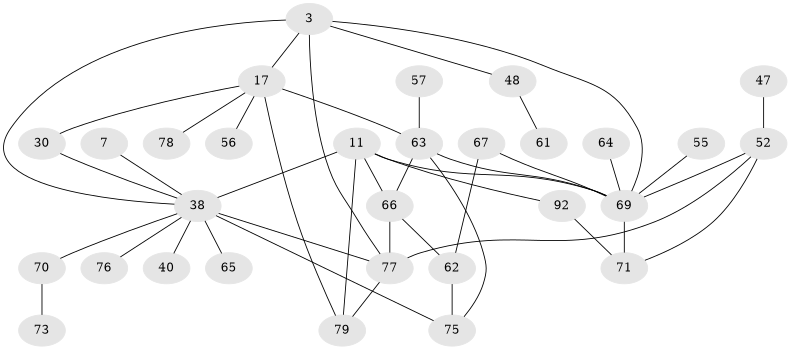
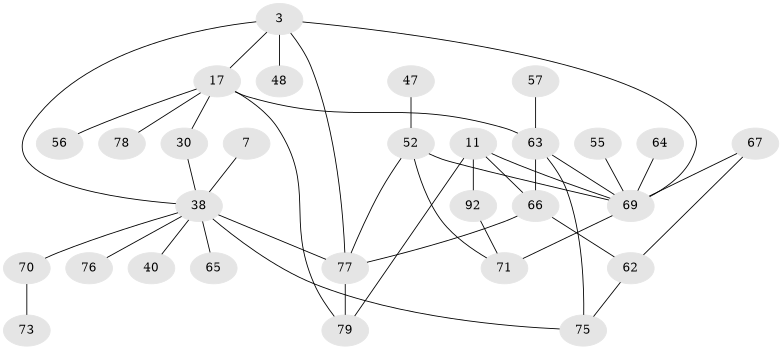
node "61": removed
edge "11" -- "38": removed
